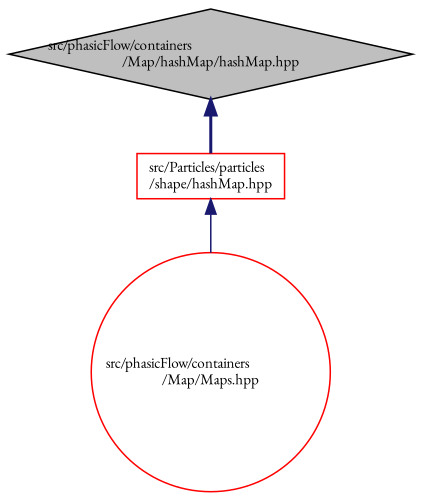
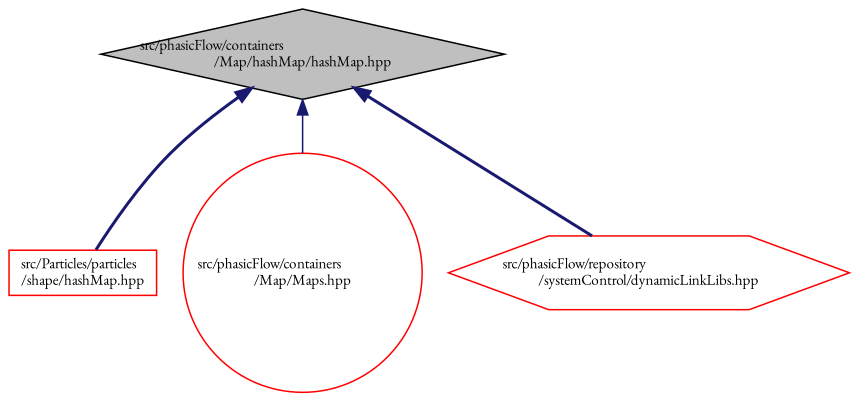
edge "src/phasicFlow/containers /Map/Maps.hpp" -> "src/Particles/particles /shape/hashMap.hpp": now "src/phasicFlow/containers /Map/Maps.hpp" -> "src/phasicFlow/containers /Map/hashMap/hashMap.hpp"
node "src/phasicFlow/repository /systemControl/dynamicLinkLibs.hpp": added
